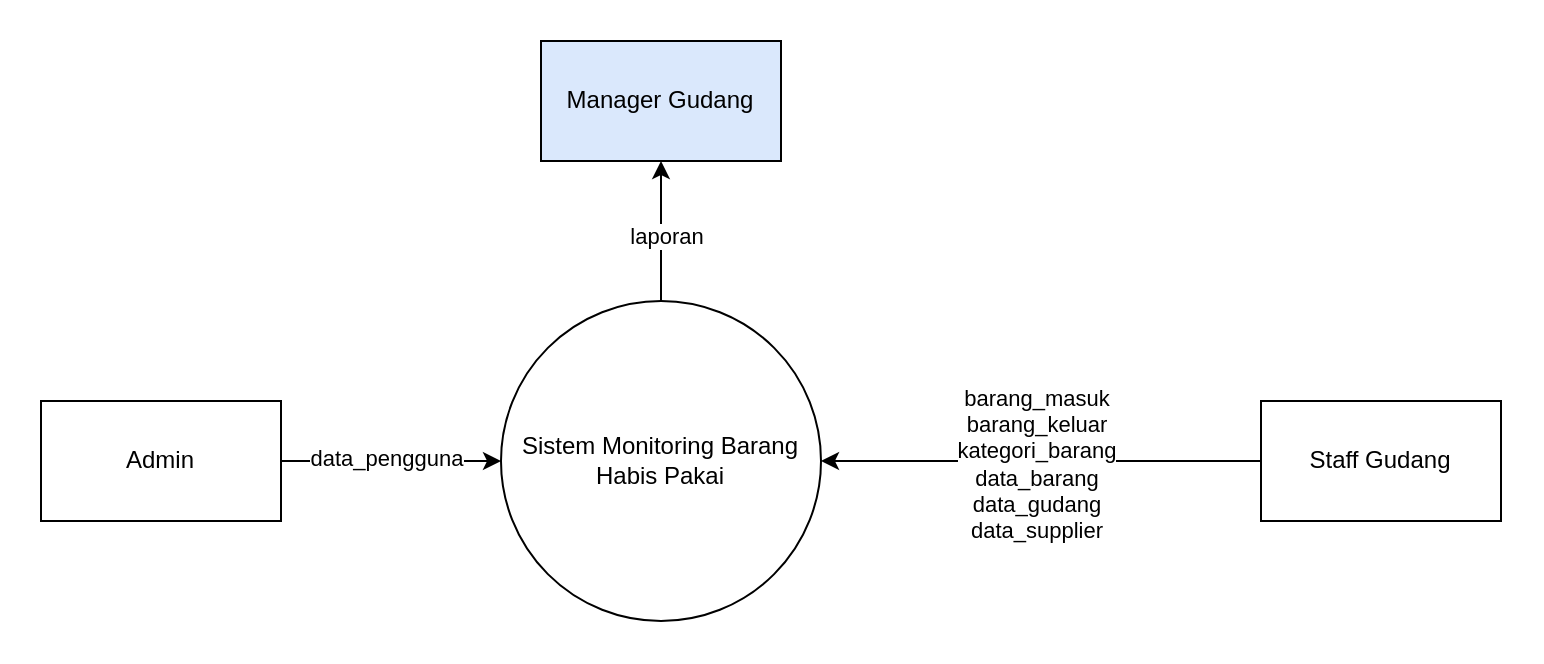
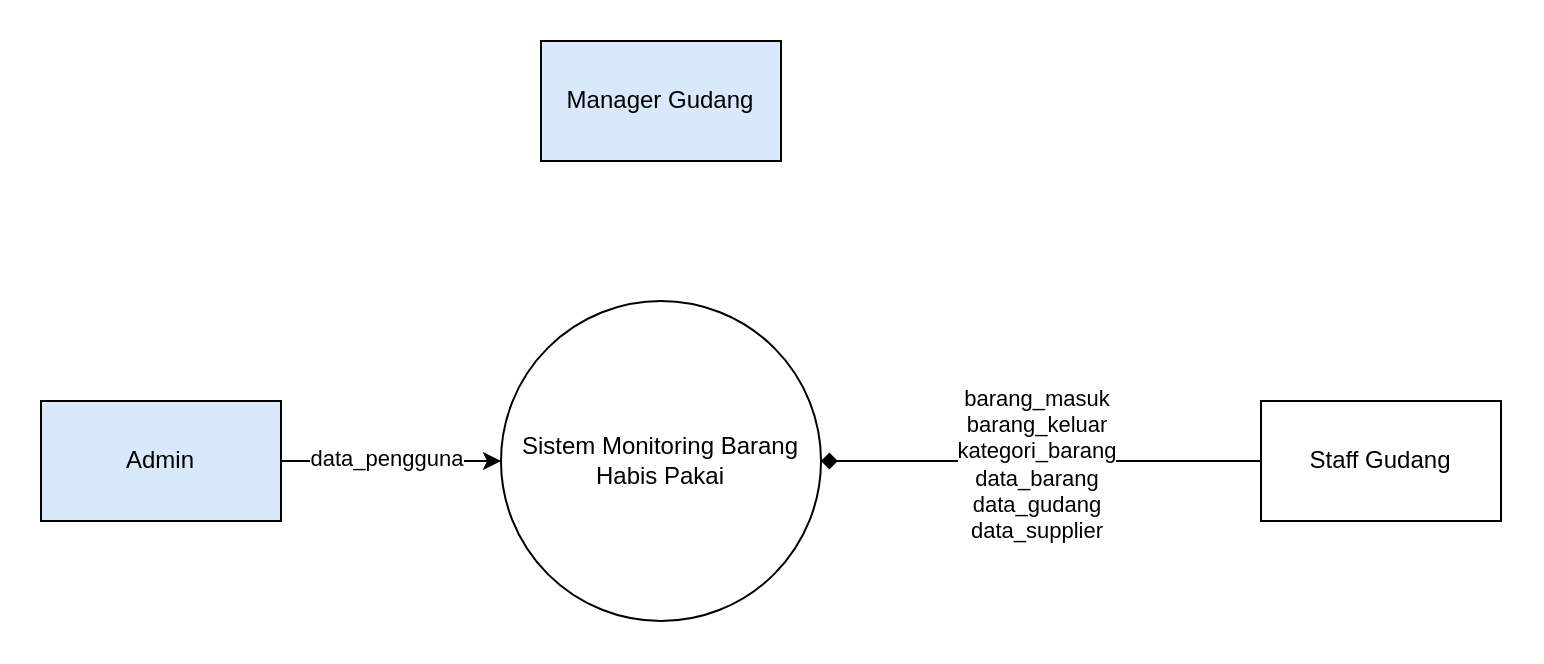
edge "Sistem Monitoring Barang Habis Pakai" -> "Manager Gudang": removed, label "laporan"
node "Admin": fillcolor #ffffff -> #dae8fc
edge "Staff Gudang" -> "Sistem Monitoring Barang Habis Pakai": arrowhead classic -> diamond
